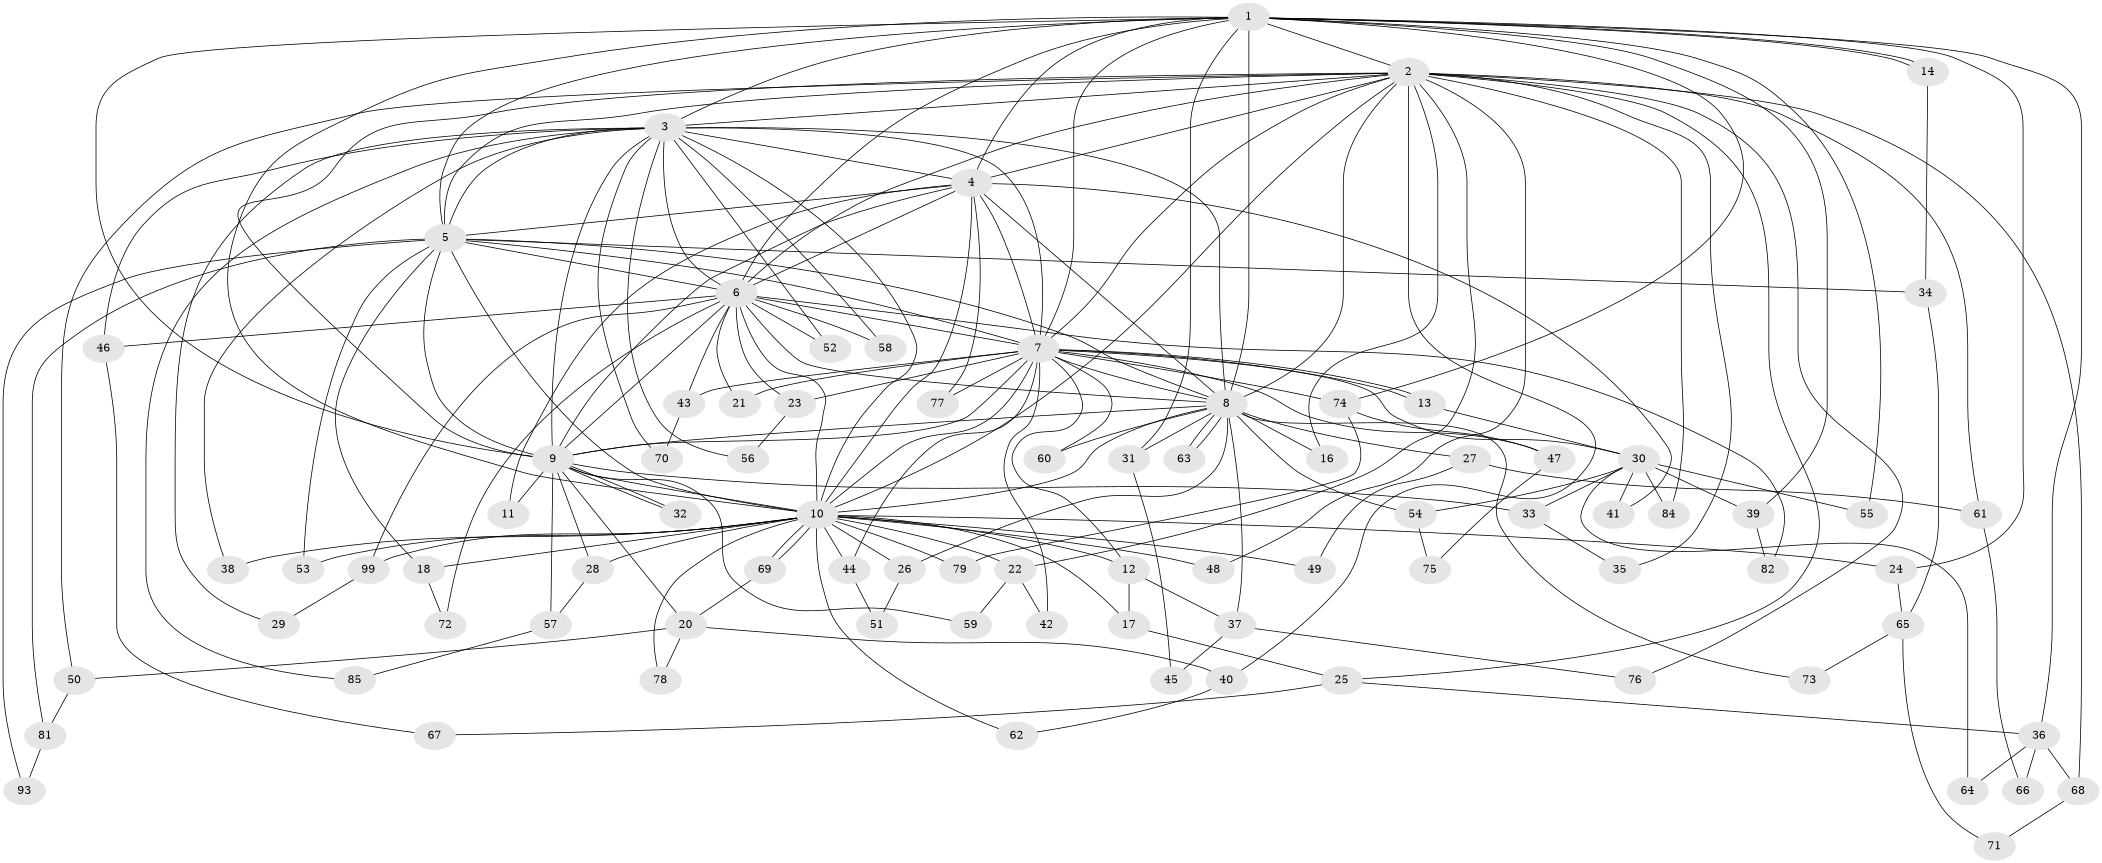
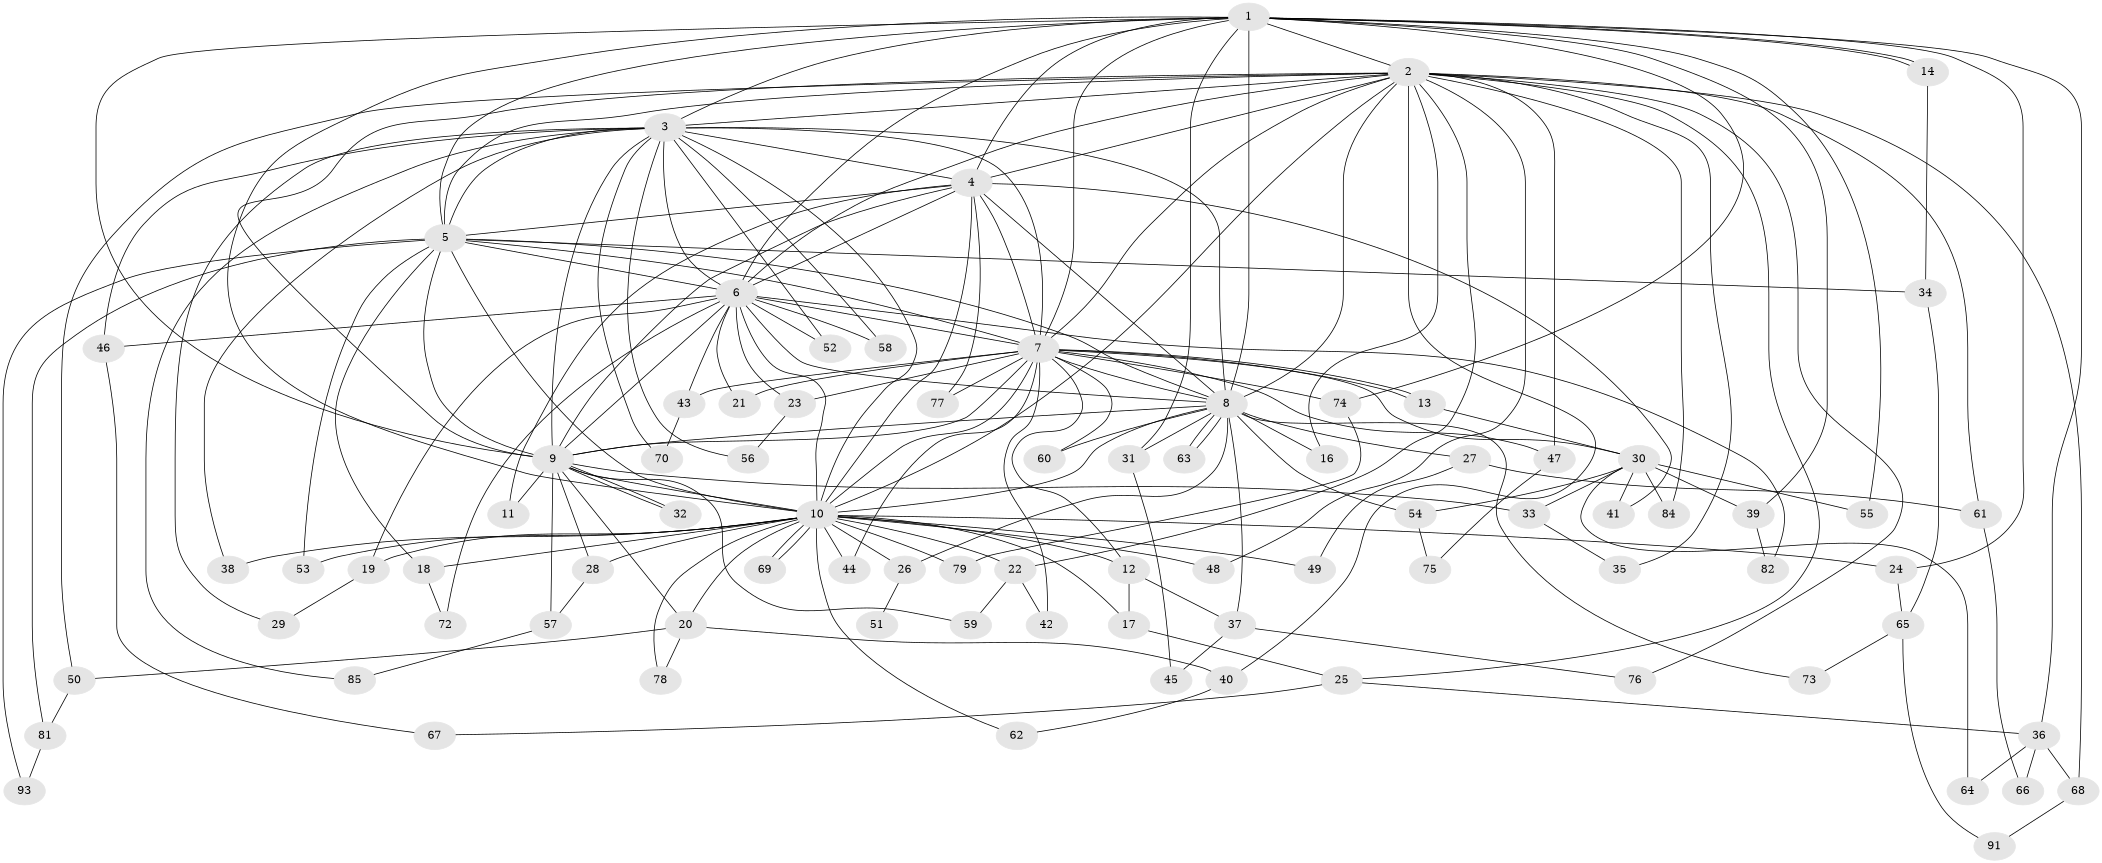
edge "74" -- "47": now "2" -- "47"
node "99": label "99" -> "19"
edge "69" -- "20": now "10" -- "20"
edge "44" -- "51": removed
node "71": label "71" -> "91"
